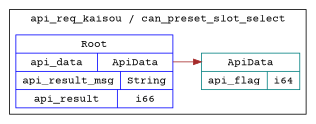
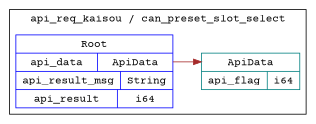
node "Root": text "i66" -> "i64"
